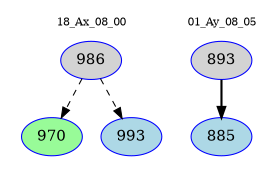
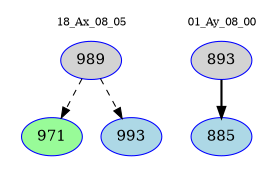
cluster "18_Ax_08_00": label "18_Ax_08_00" -> "18_Ax_08_05"
cluster "01_Ay_08_05": label "01_Ay_08_05" -> "01_Ay_08_00"
node "986": label "986" -> "989"
node "970": label "970" -> "971"
